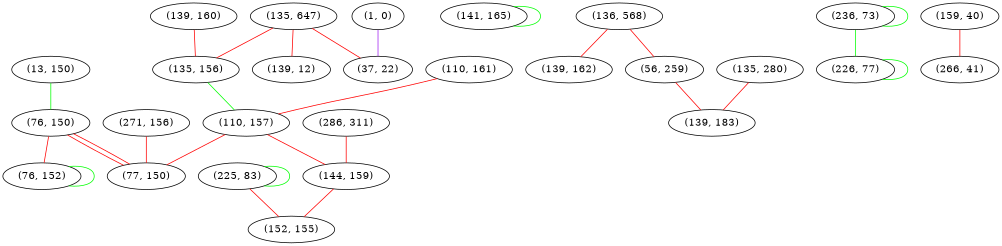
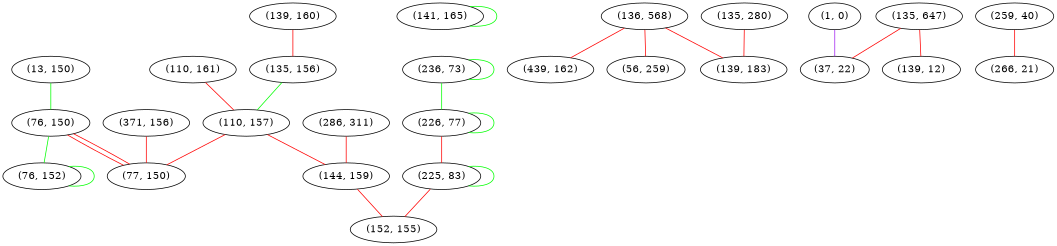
node "(159, 40)": label "(159, 40)" -> "(259, 40)"
edge "(135, 647)" -- "(135, 156)": removed
node "(139, 162)": label "(139, 162)" -> "(439, 162)"
node "(266, 41)": label "(266, 41)" -> "(266, 21)"
edge "(56, 259)" -- "(139, 183)": now "(136, 568)" -- "(139, 183)"
node "(271, 156)": label "(271, 156)" -> "(371, 156)"
edge "(76, 150)" -- "(76, 152)": color red -> green
edge "(226, 77)" -- "(225, 83)": added
